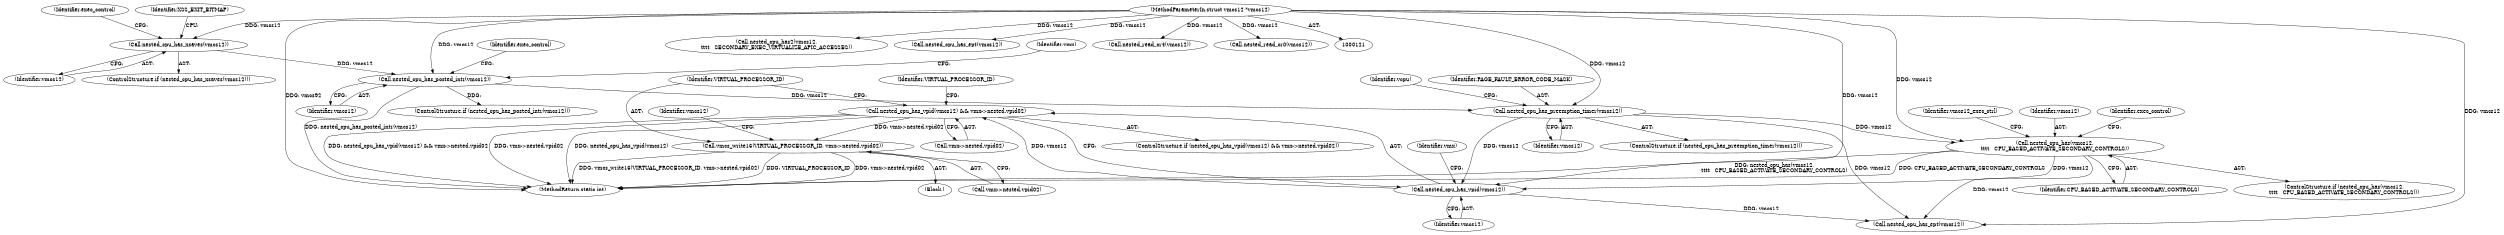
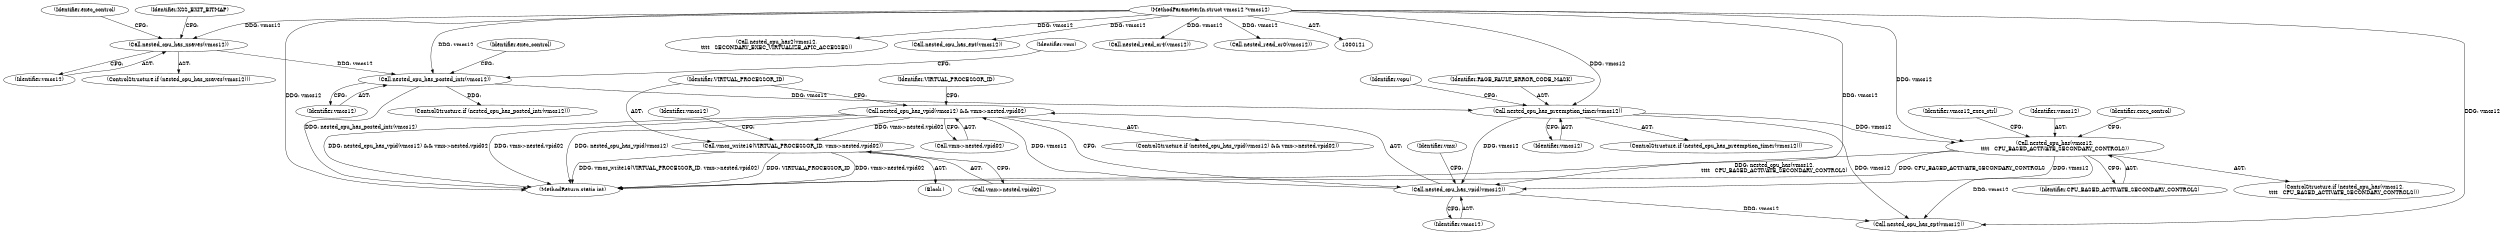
edge "(Identifier,XSS_EXIT_BITMAP)" -> "(Call,nested_cpu_has_xsaves(vmcs12))": label "CPU: " -> "CFG: "
edge "(MethodParameterIn,struct vmcs12 *vmcs12)" -> "(MethodReturn,static int)": label "DDG: vmcs92" -> "DDG: vmcs12"
